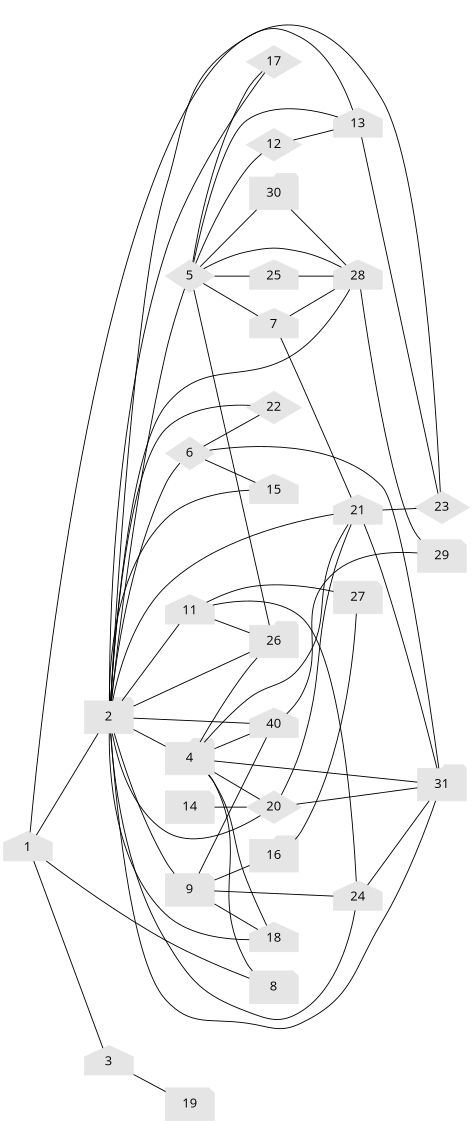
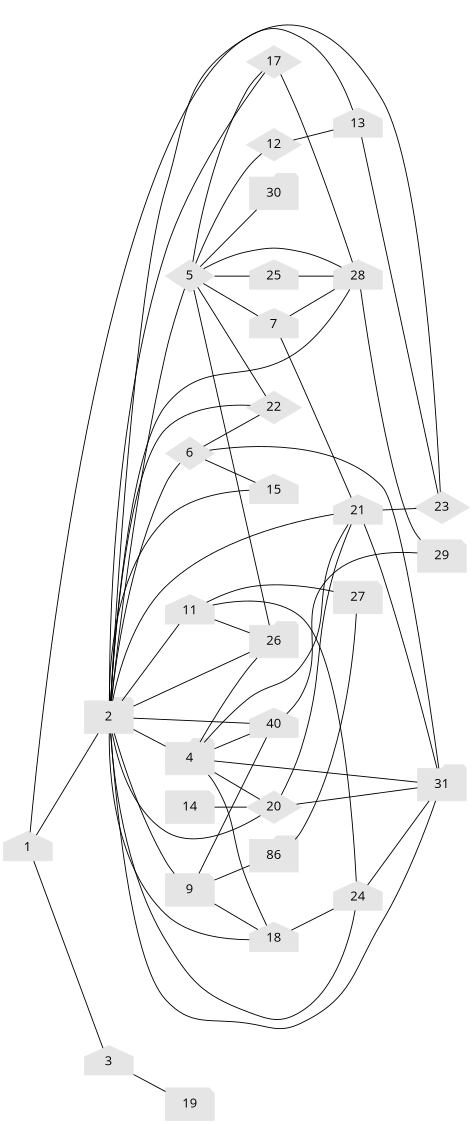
edge "13" -- "5": now "22" -- "5"
edge "30" -- "28": now "17" -- "28"
node "16": label "16" -> "86"
edge "9" -- "24": now "18" -- "24"
node "8": removed
